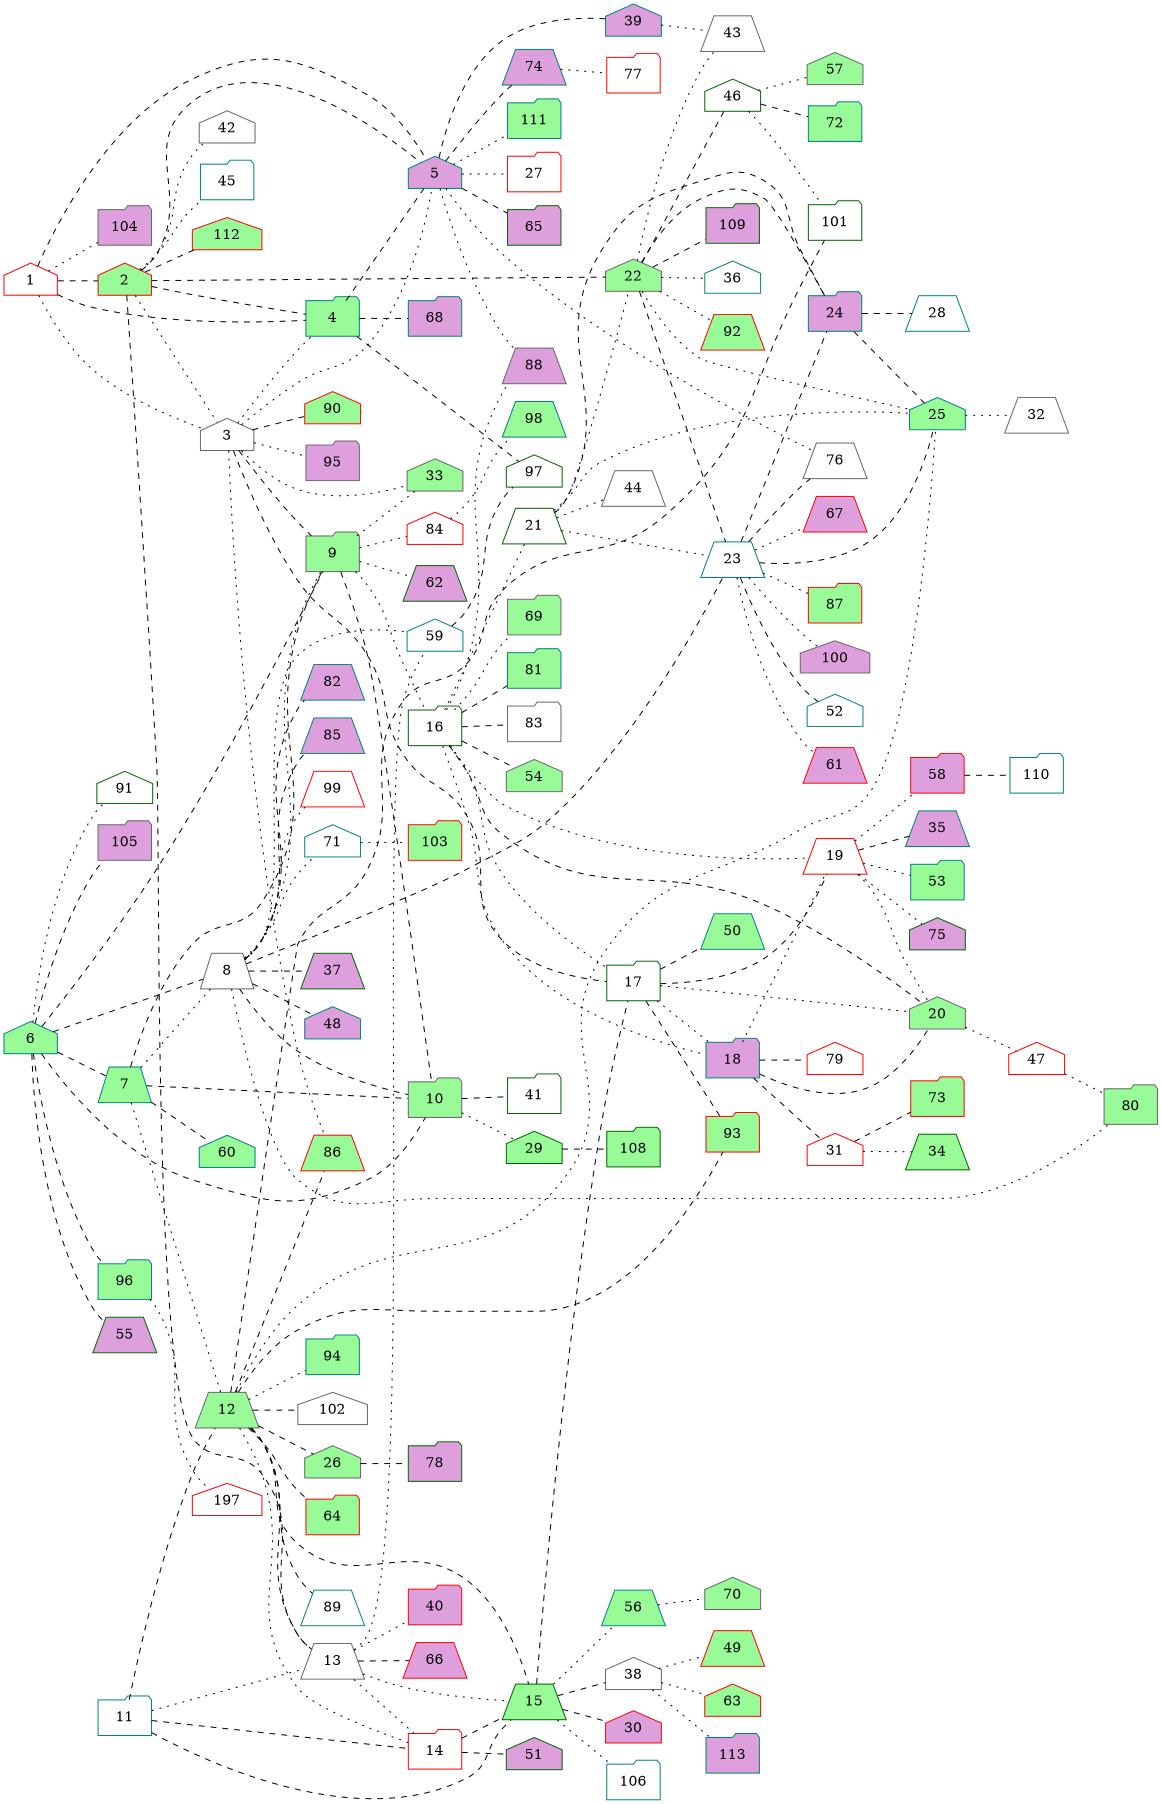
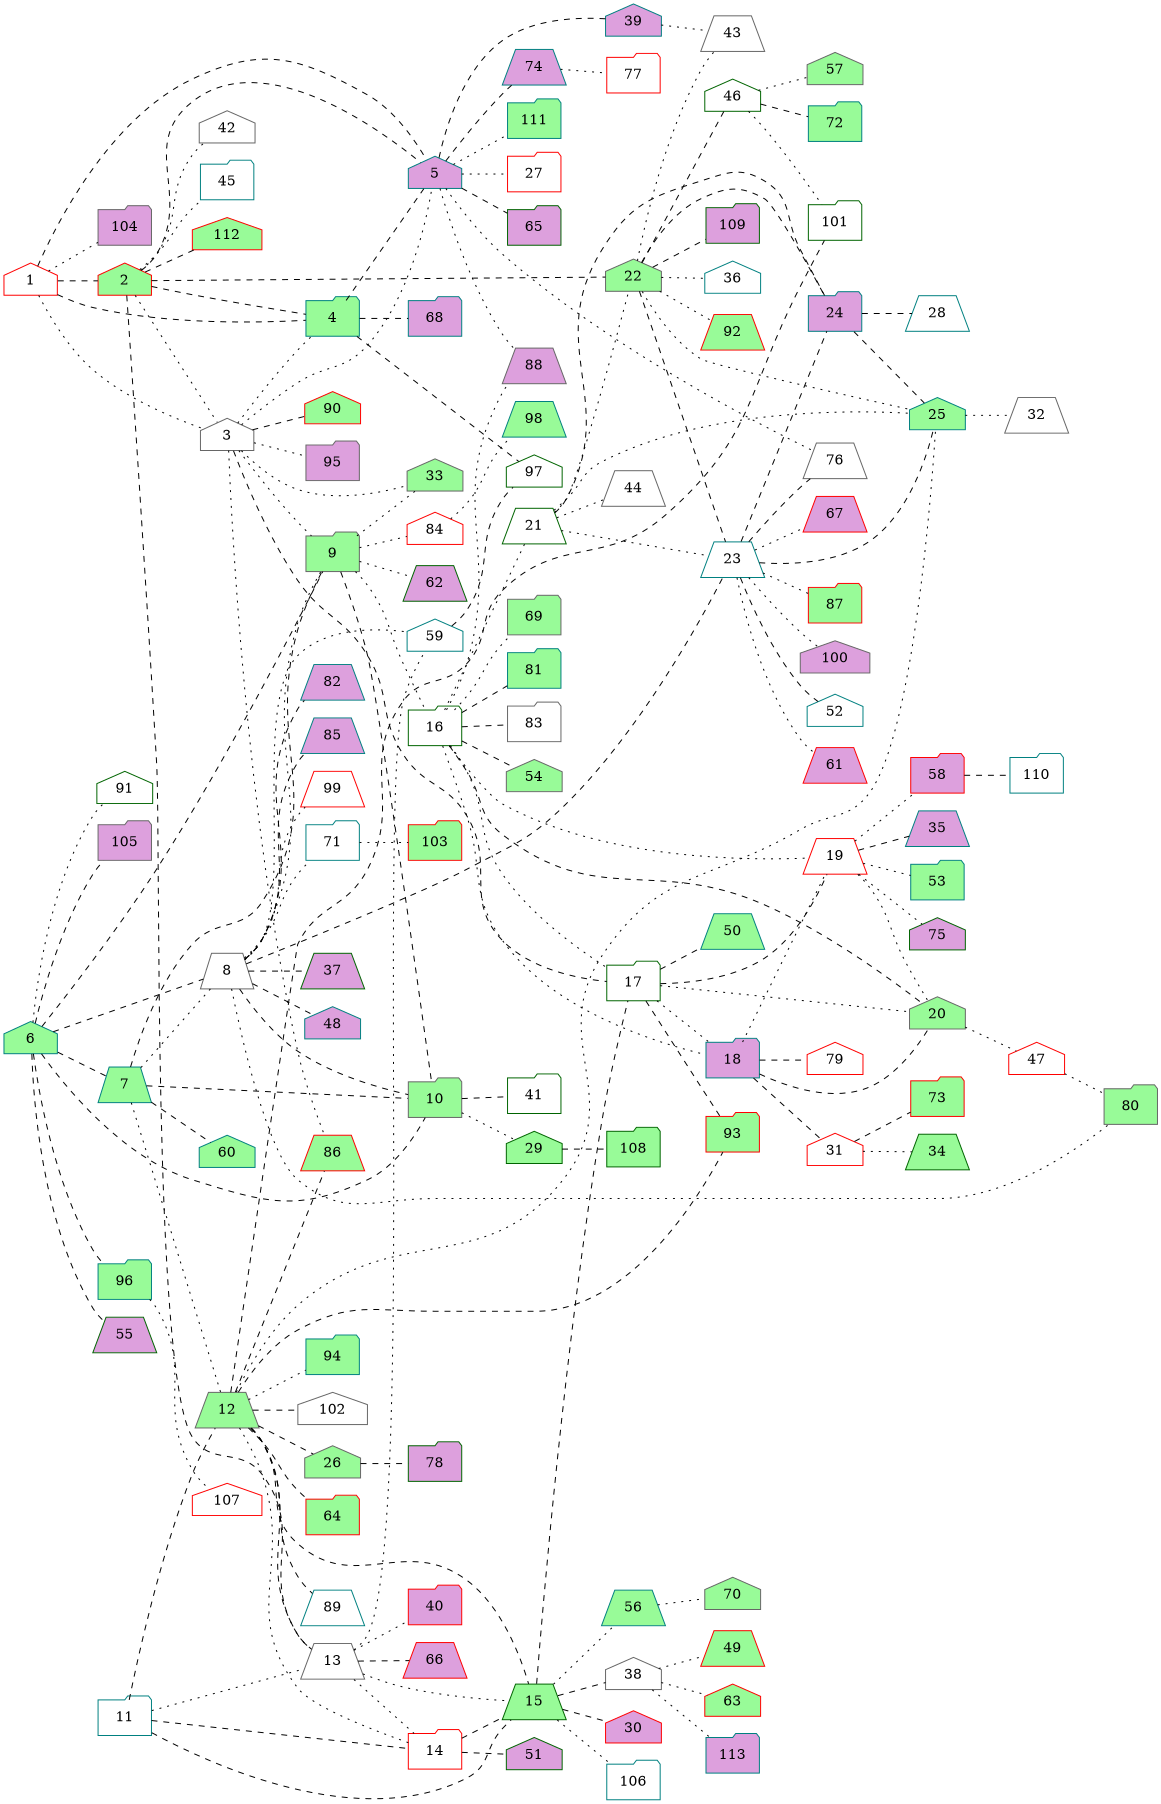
edge "3" -- "9": style dashed -> dotted
node "71": shape house -> folder
node "197": label "197" -> "107"
